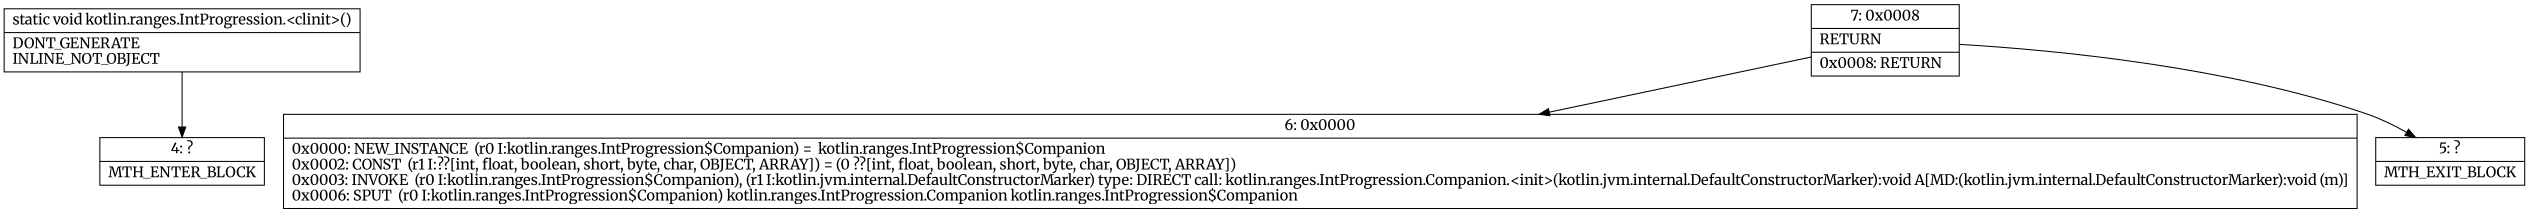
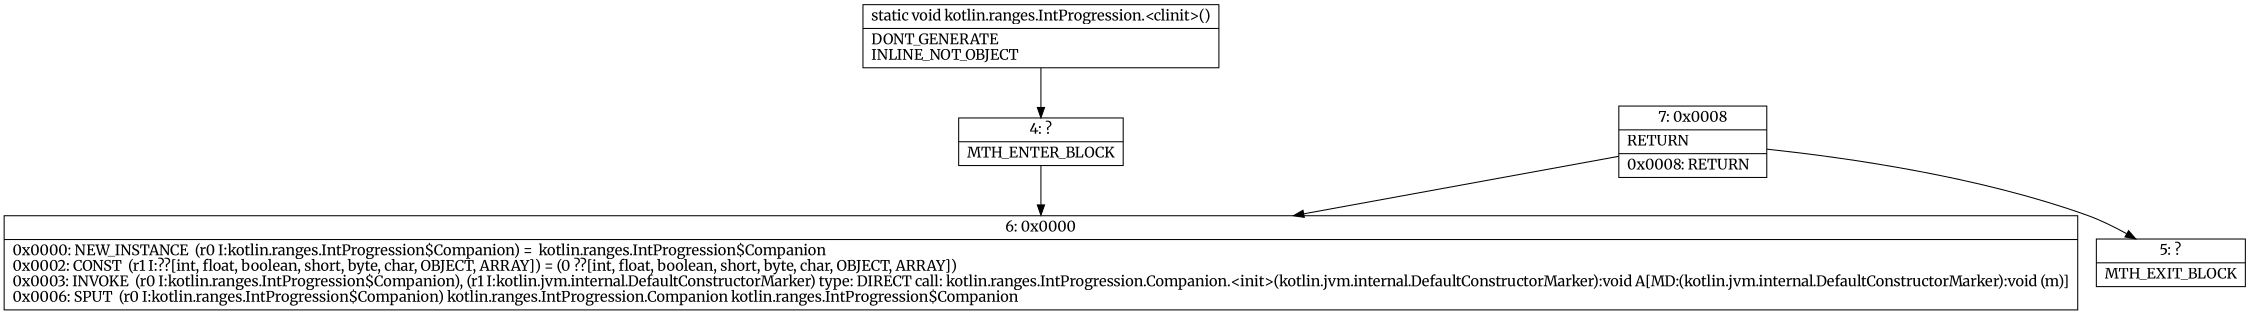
edge "4: ?" -> "6: 0x0000": added
